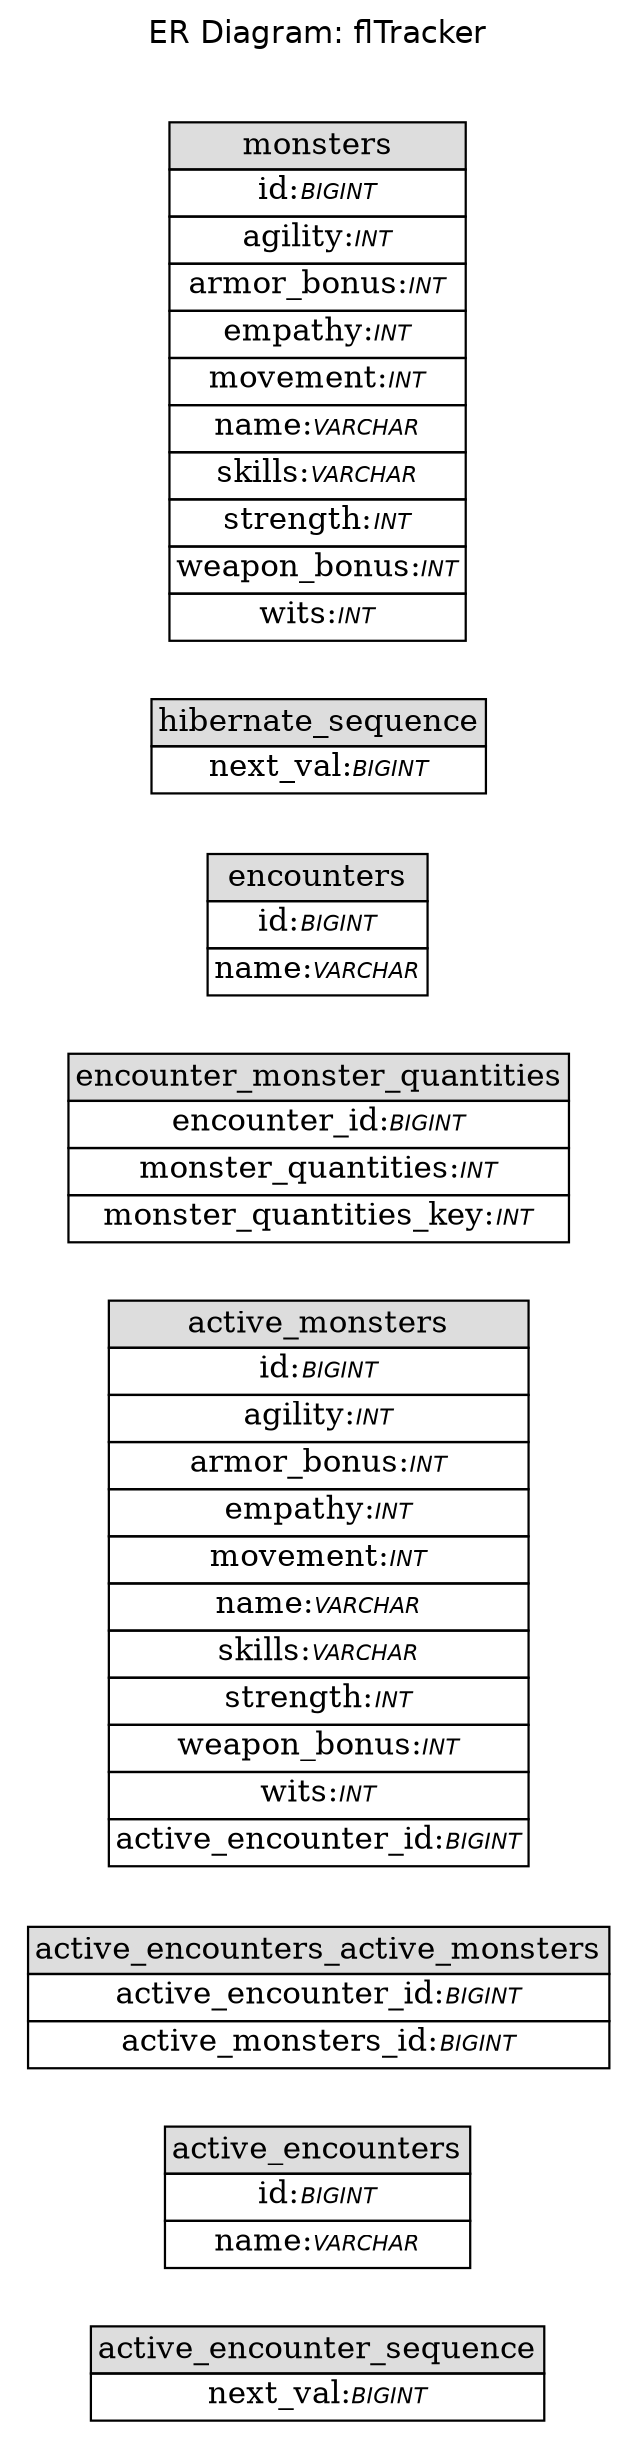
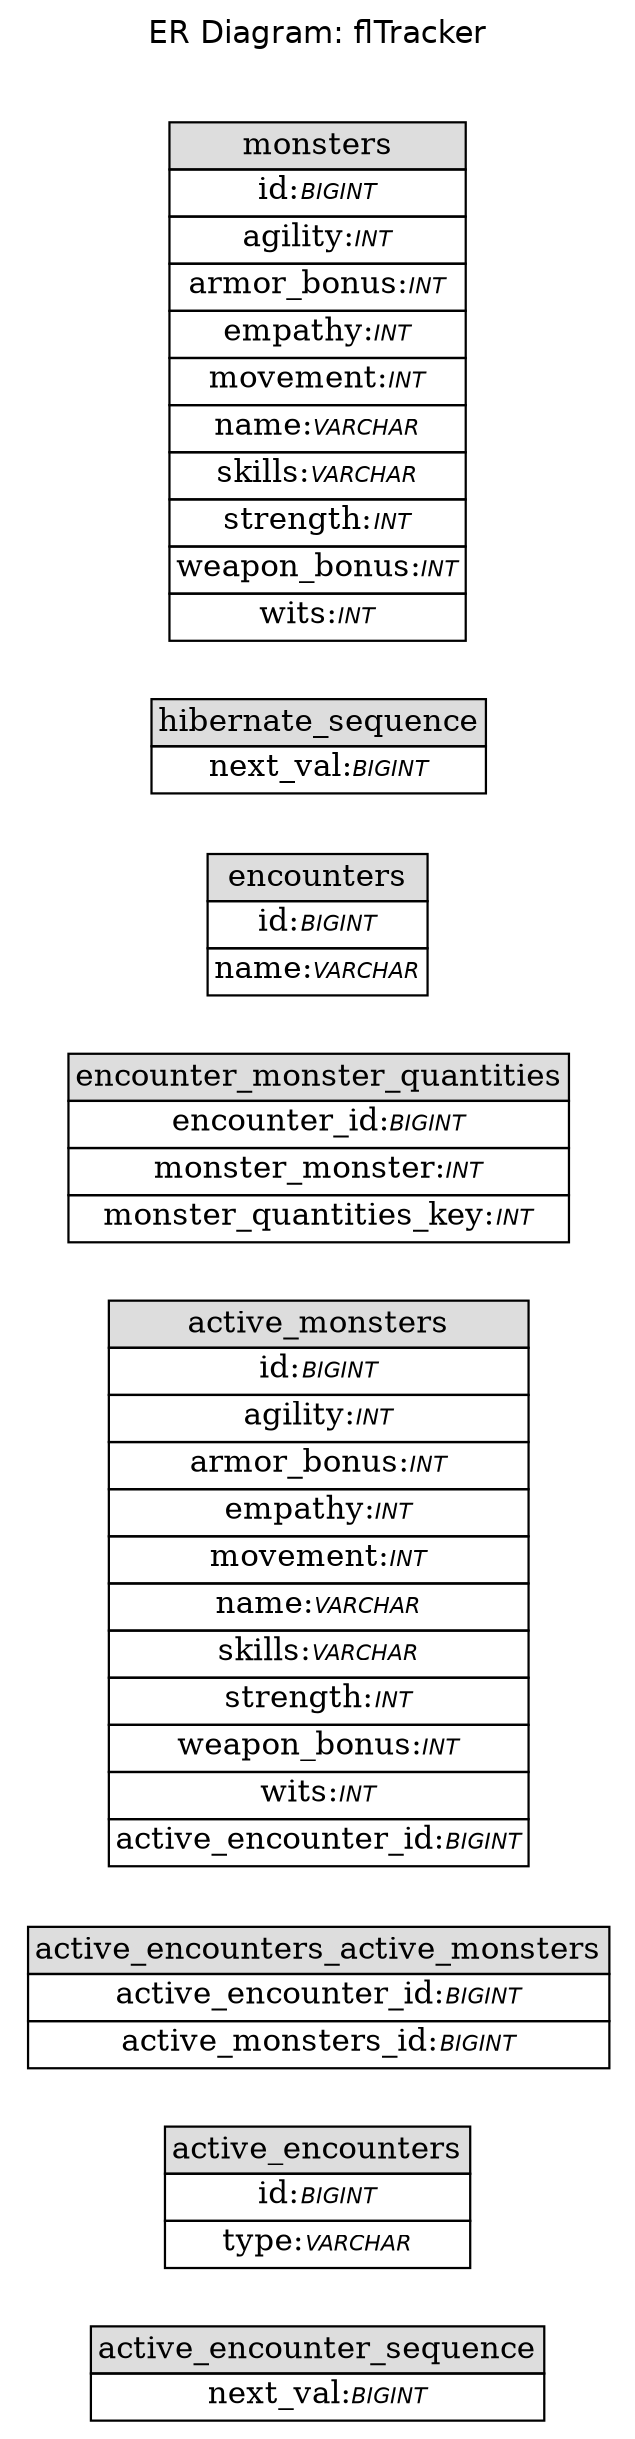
node "encounter_monster_quantities": text "monster_quantities:" -> "monster_monster:"
node "active_encounters": text "name:" -> "type:"
